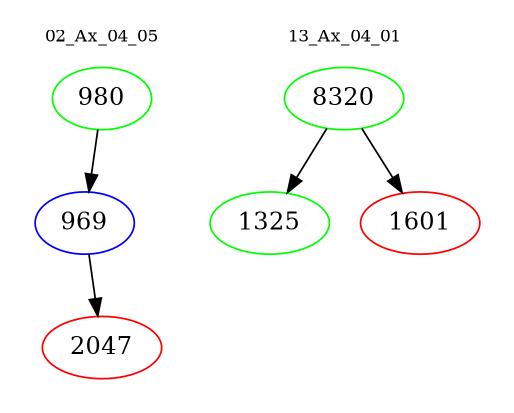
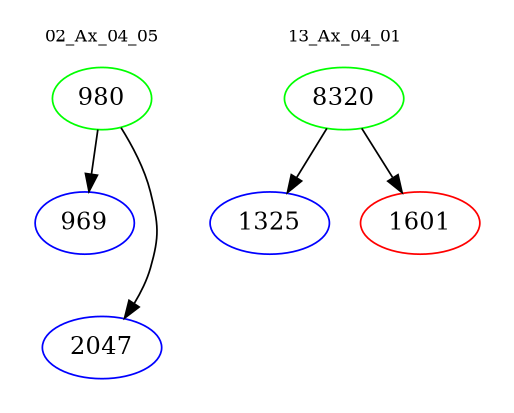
node "1325": color green -> blue
edge "969" -> "2047": now "980" -> "2047"
node "2047": color red -> blue
